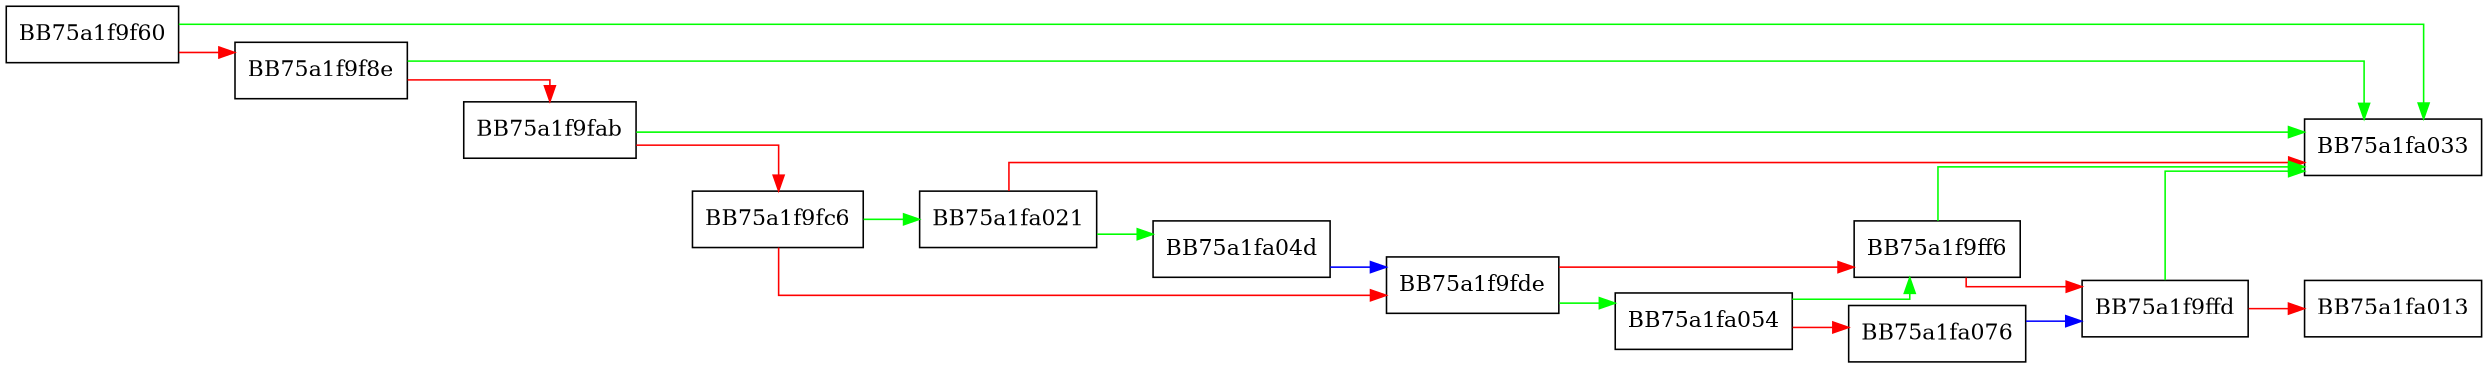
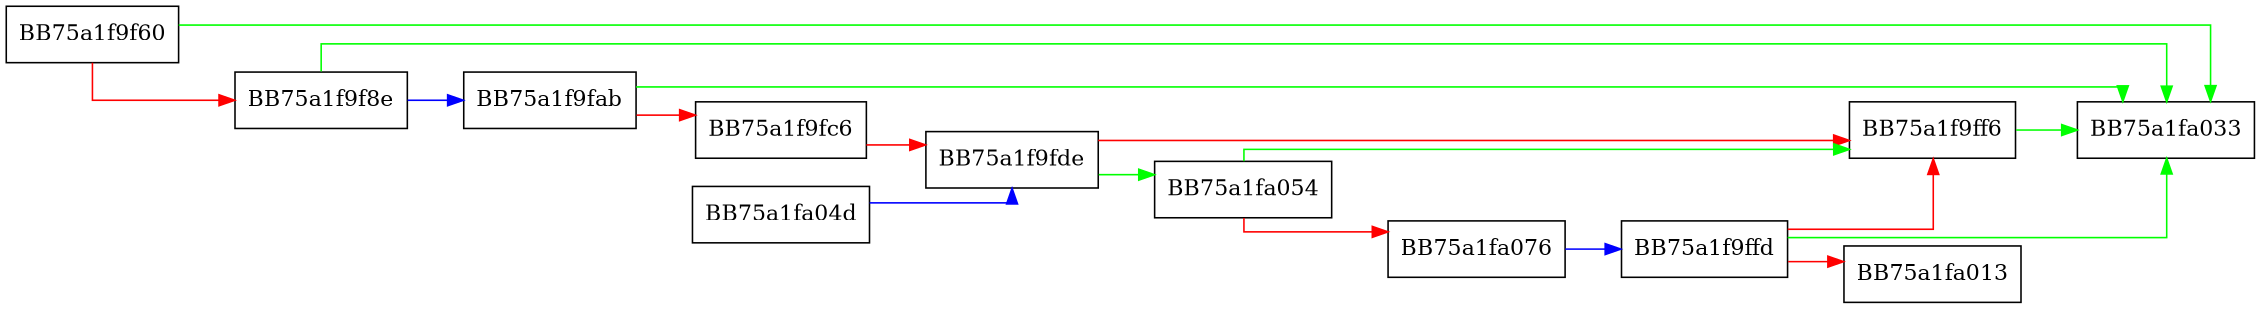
edge "BB75a1f9f8e" -> "BB75a1f9fab": color red -> blue
node "BB75a1fa021": removed
edge "BB75a1f9ff6" -> "BB75a1f9ffd": reversed
